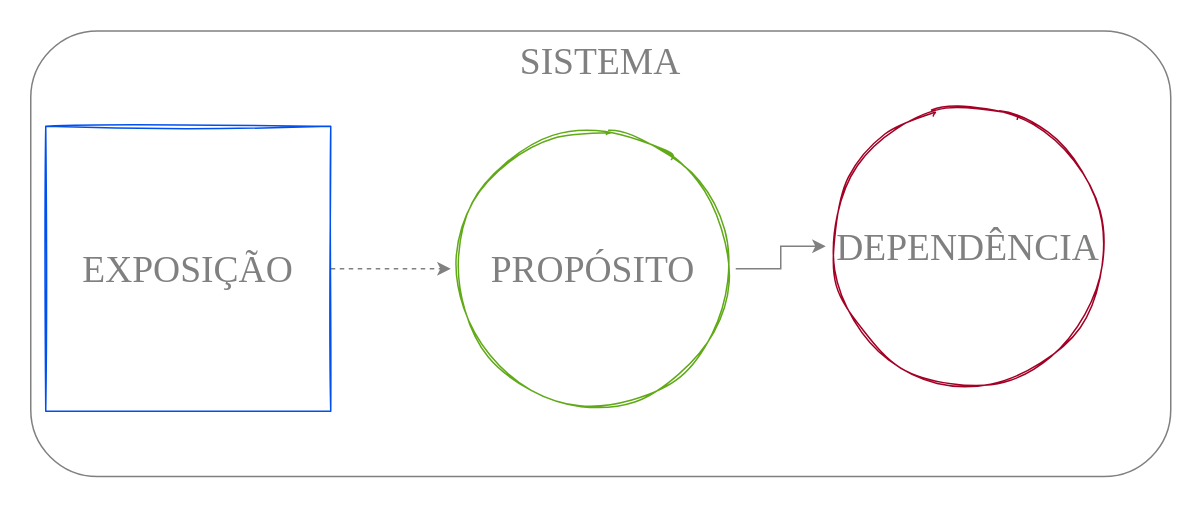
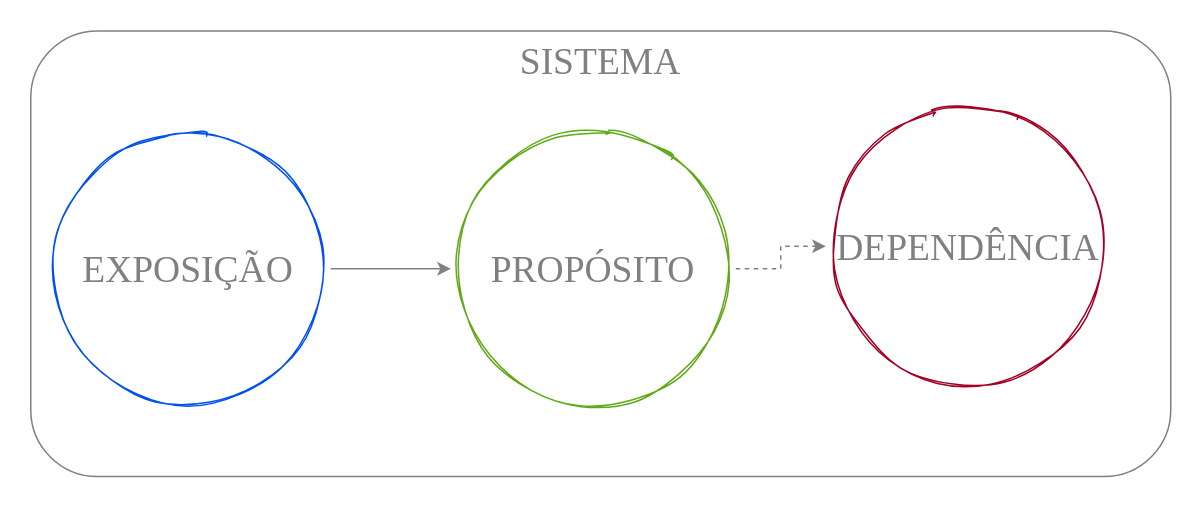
edge "PROPÓSITO" -> "DEPENDÊNCIA": style solid -> dashed
node "EXPOSIÇÃO": shape rectangle -> ellipse
edge "EXPOSIÇÃO" -> "PROPÓSITO": style dashed -> solid
